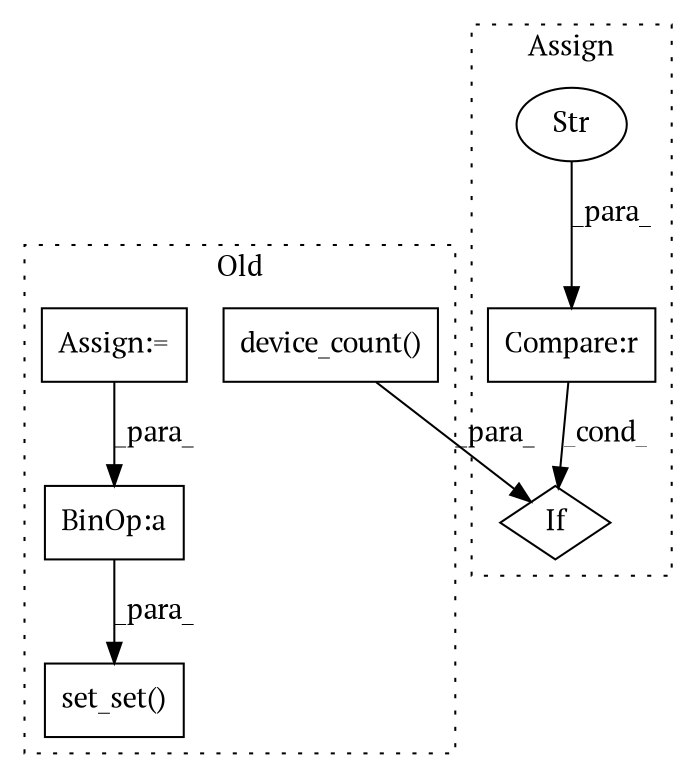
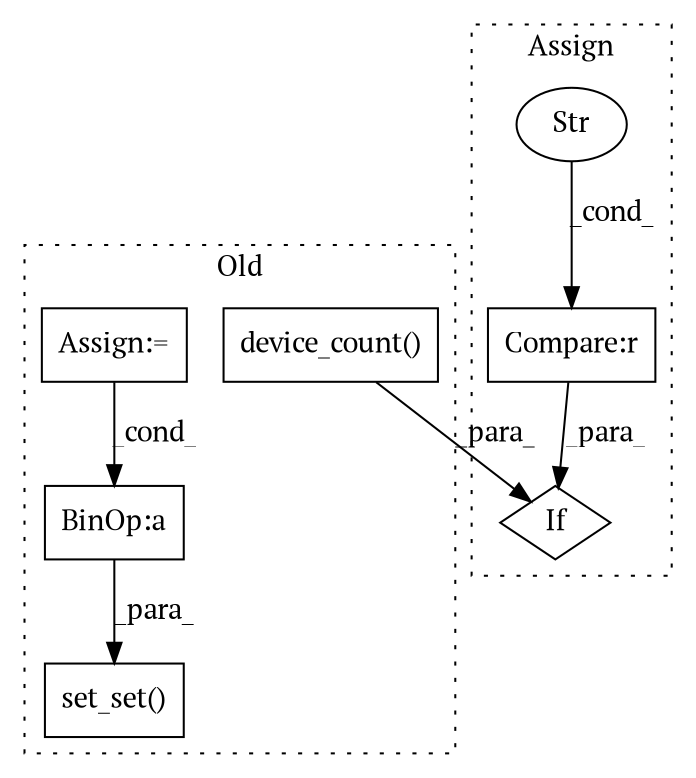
edge "Str" -> "Compare:r": label "_para_" -> "_cond_"
edge "Assign:=" -> "BinOp:a": label "_para_" -> "_cond_"
edge "Compare:r" -> "If": label "_cond_" -> "_para_"
